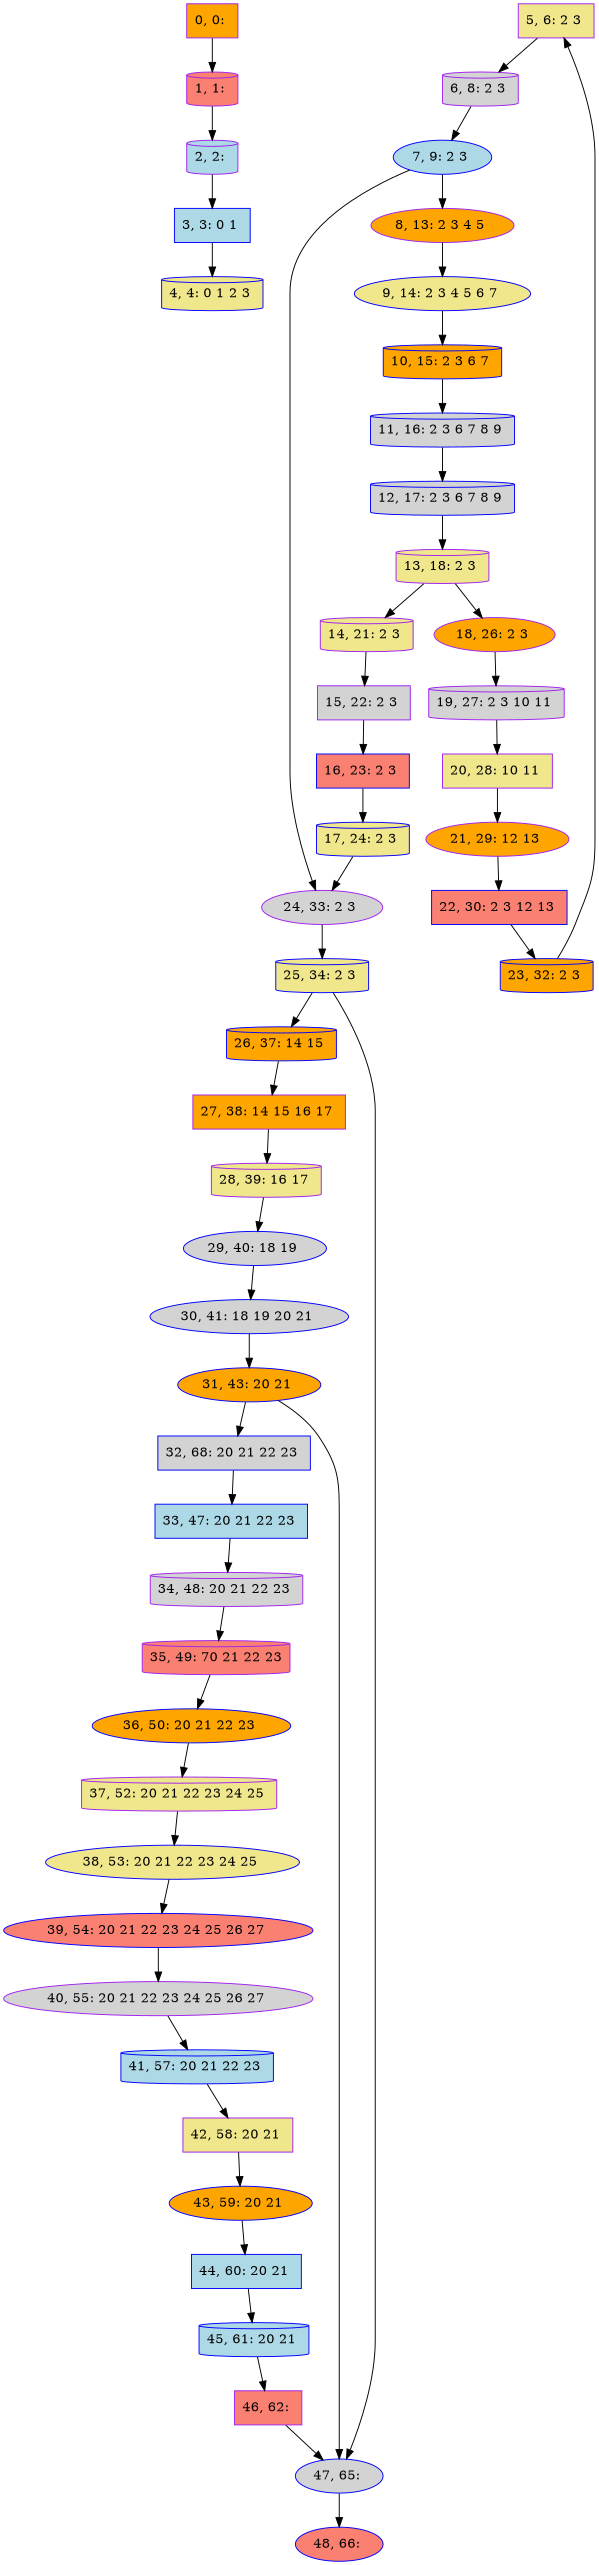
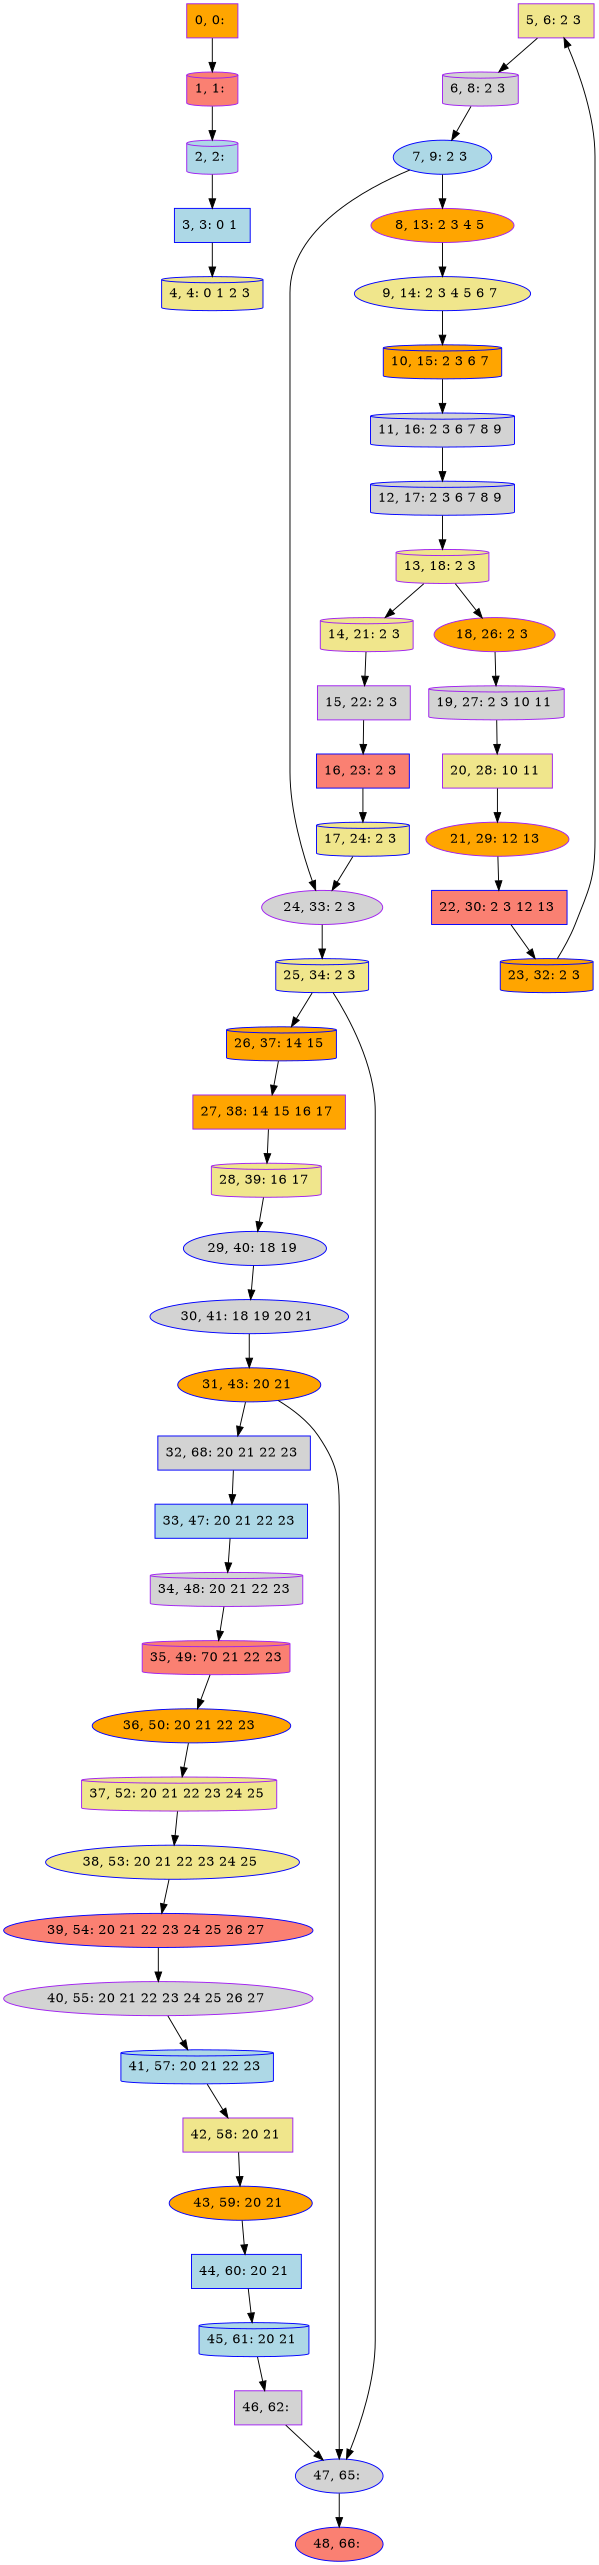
node "46, 62:": fillcolor salmon -> lightgrey
